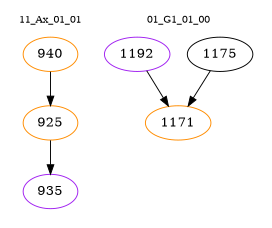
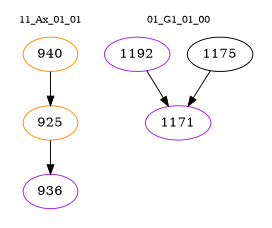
node "1171": color darkorange -> purple
node "935": label "935" -> "936"
